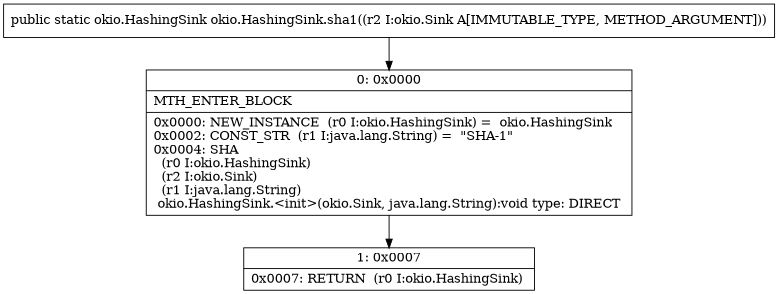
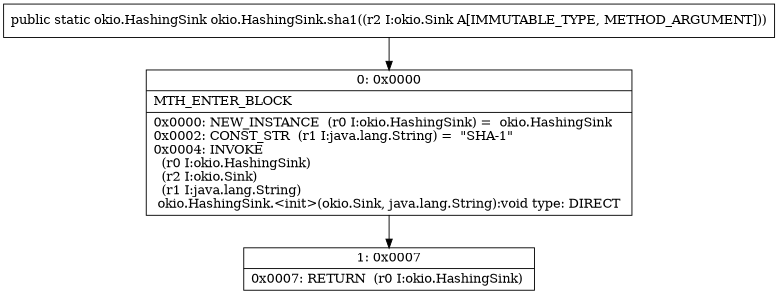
node "0: 0x0000": text "0x0004: SHA" -> "0x0004: INVOKE"
